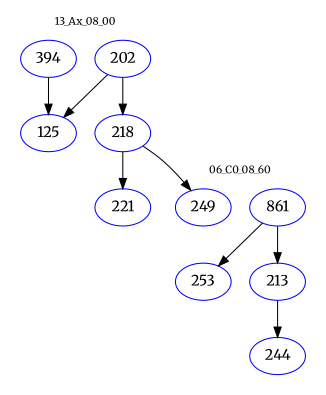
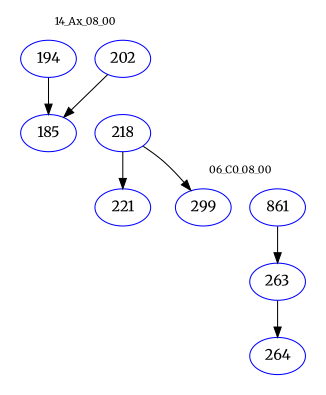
cluster "13_Ax_08_00": label "13_Ax_08_00" -> "14_Ax_08_00"
node "394": label "394" -> "194"
edge "202" -> "218": removed
node "125": label "125" -> "185"
cluster "06_C0_08_60": label "06_C0_08_60" -> "06_C0_08_00"
node "249": label "249" -> "299"
node "253": removed
node "213": label "213" -> "263"
node "244": label "244" -> "264"
